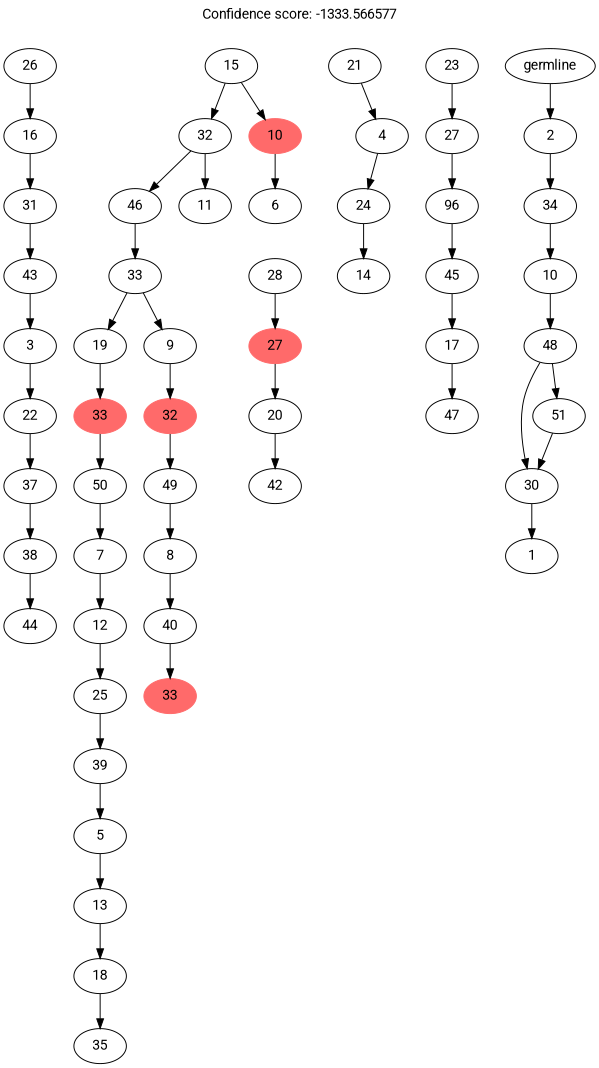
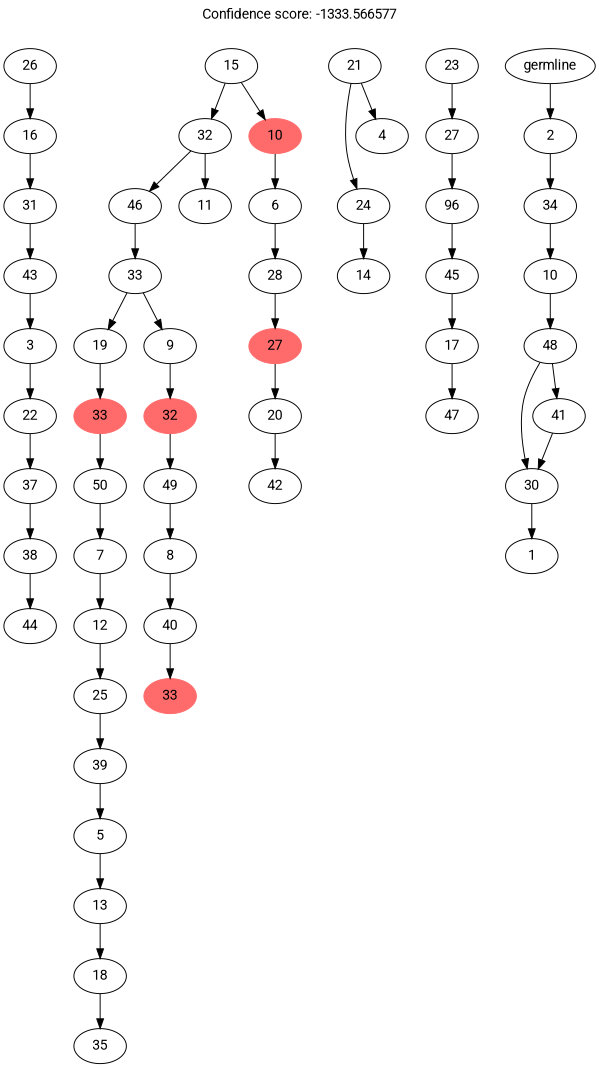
edge "4" -> "24": now "21" -> "24"
edge "6" -> "28": added
node "51": label "51" -> "41"
